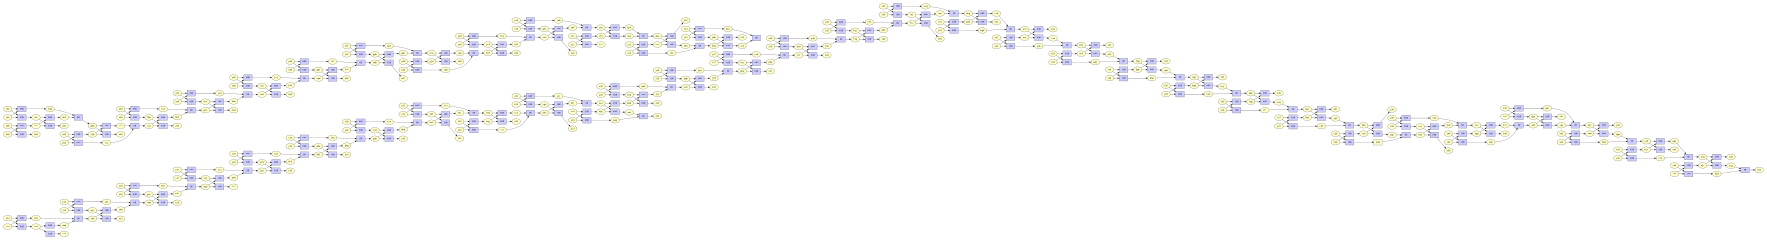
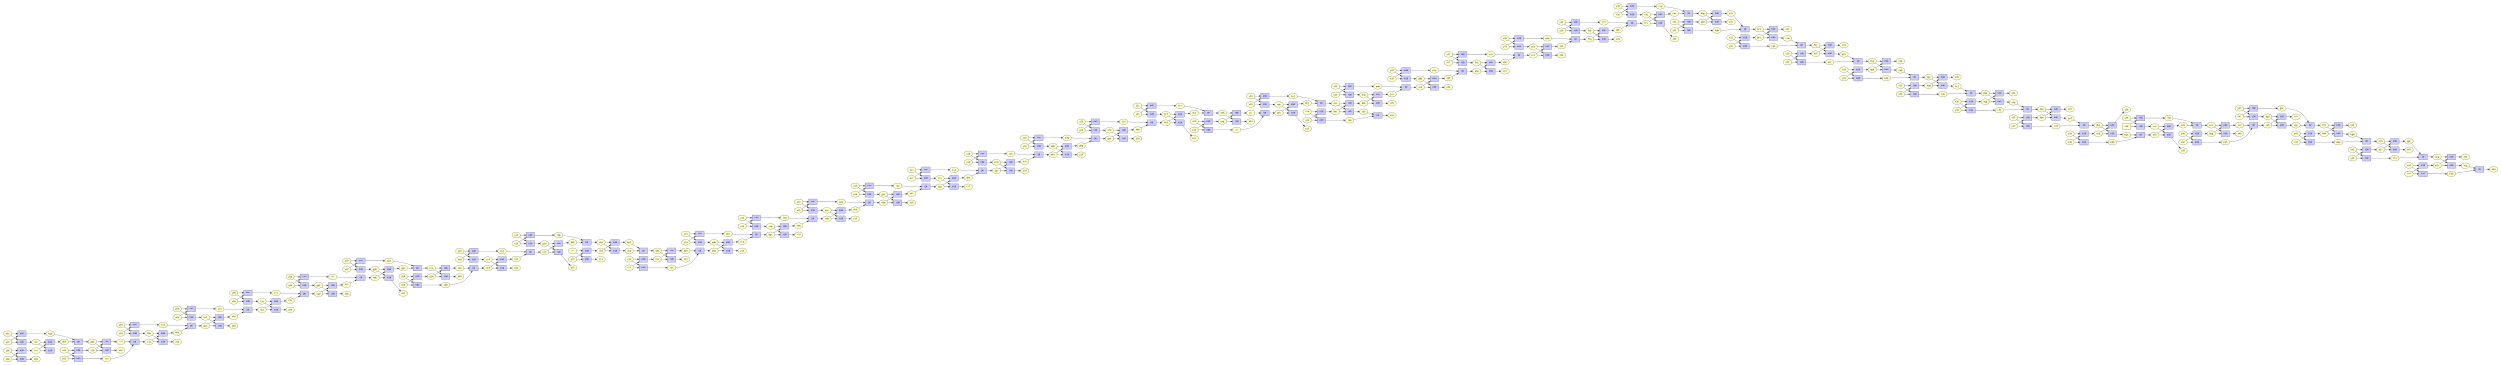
node "z01": removed
node "x39": shape ellipse -> box
node "mdm": shape box -> ellipse
node "mgc": added
